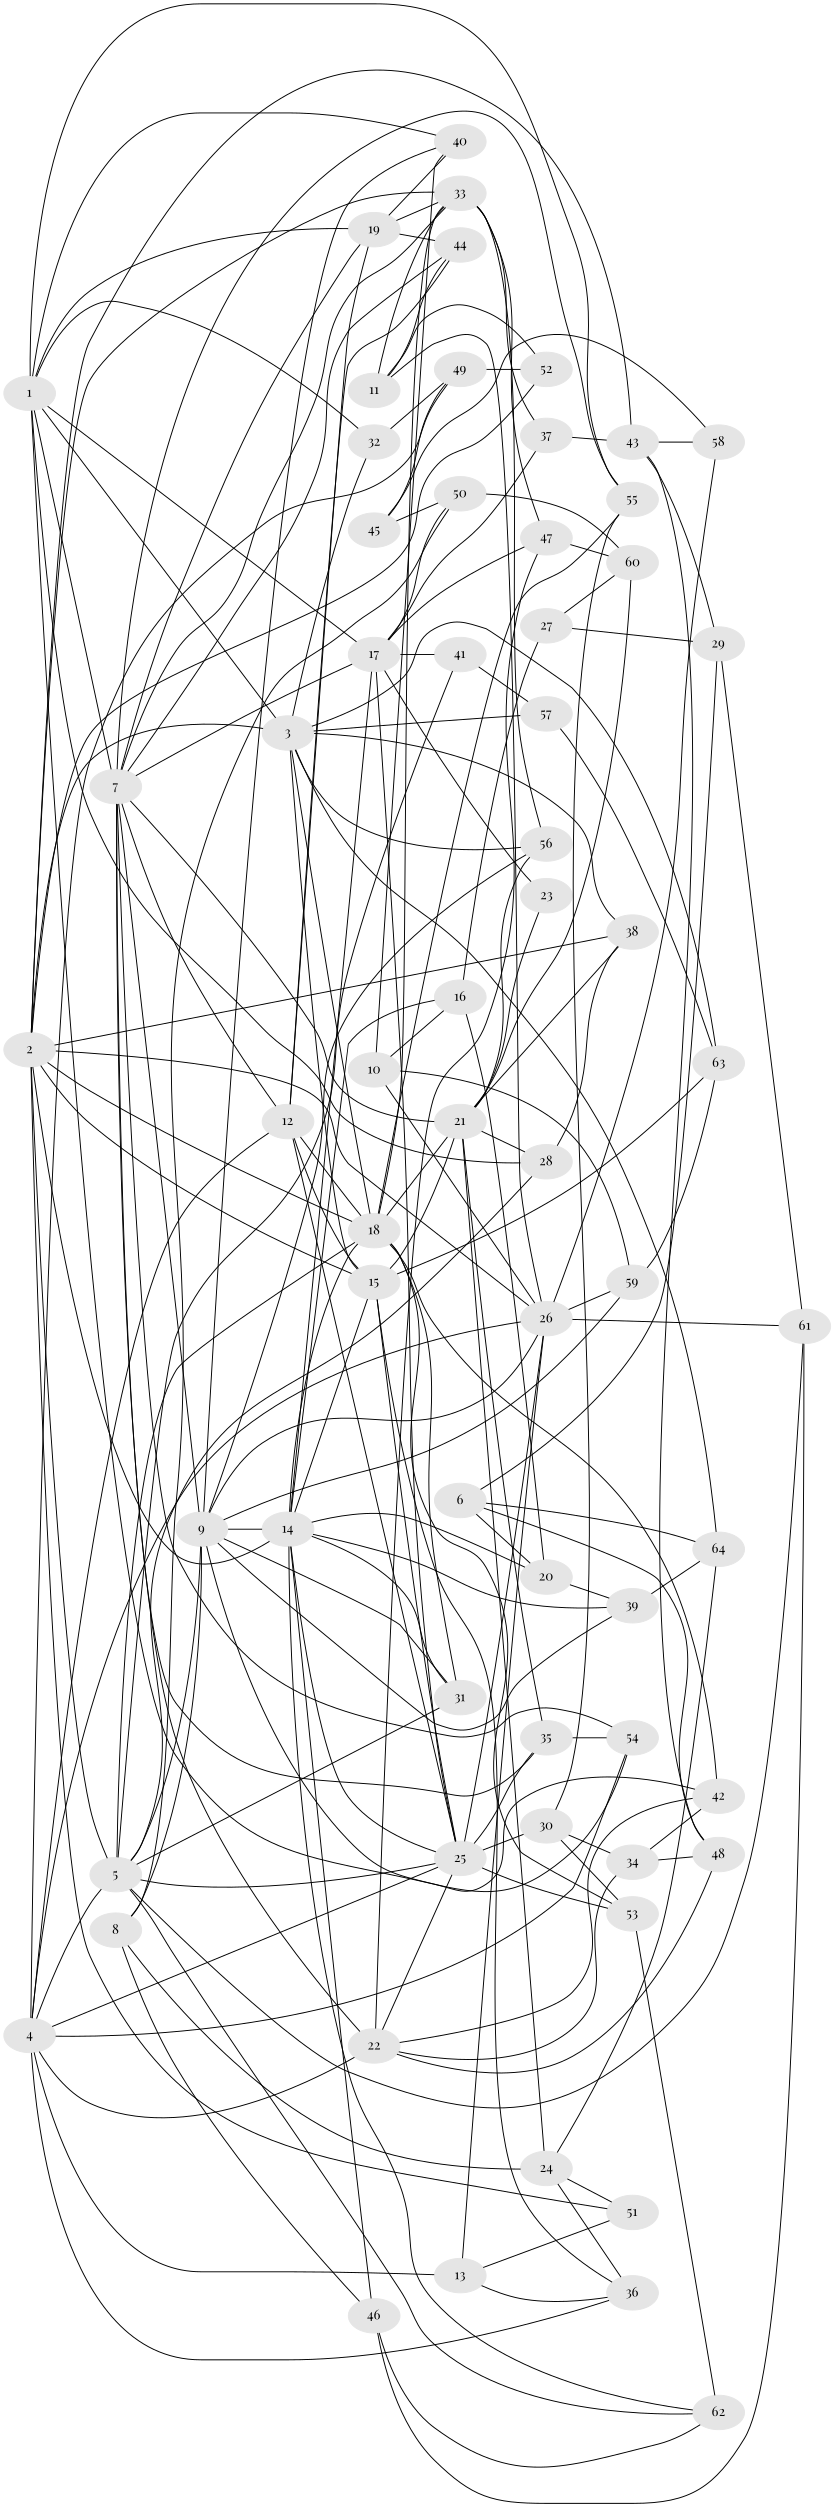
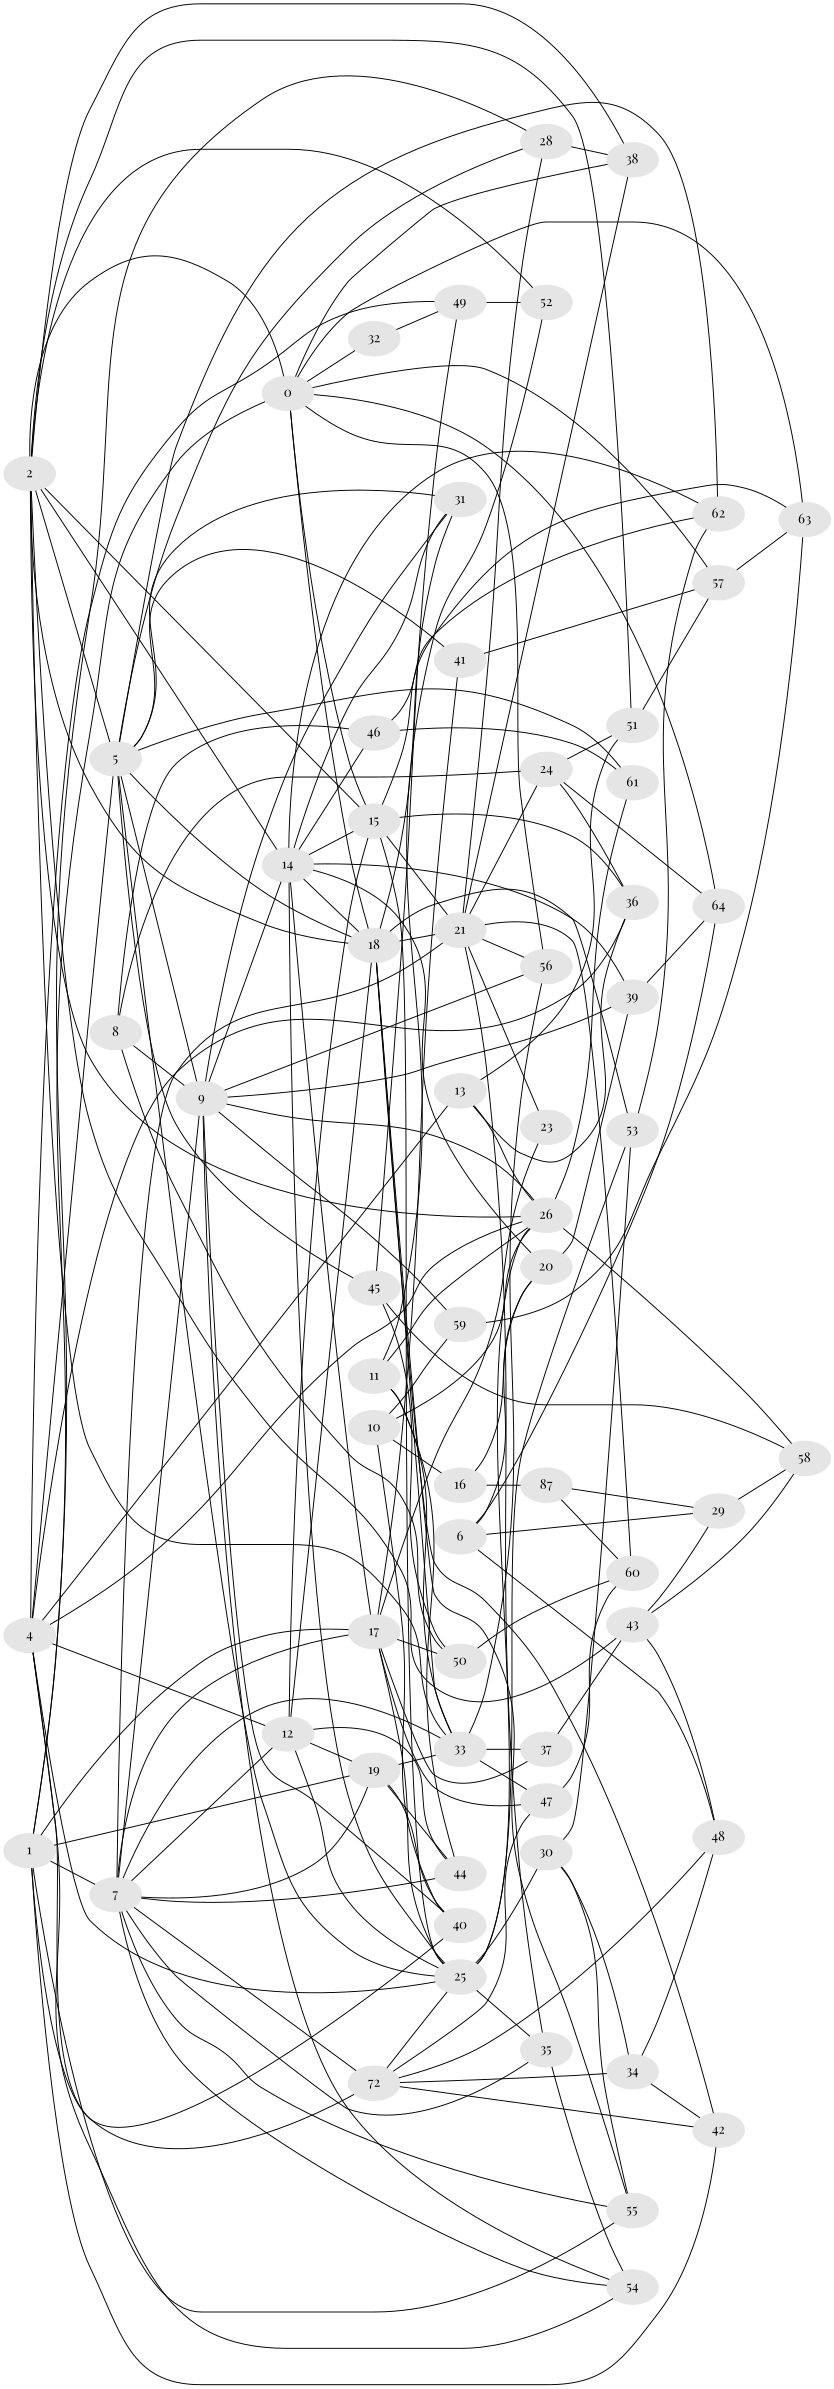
edge "1" -- "32": removed
node "27": label "27" -> "87"
edge "57" -- "51": added
node "3": label "3" -> "0"
edge "29" -- "61": now "29" -- "58"
edge "5" -- "45": added
edge "16" -- "14": removed
edge "59" -- "26": removed
node "22": label "22" -> "72"
